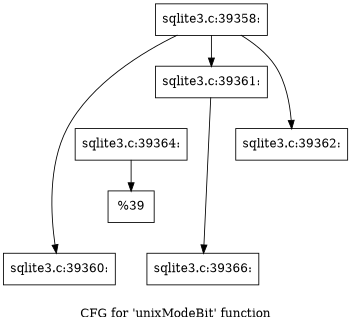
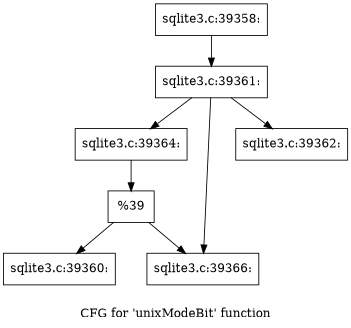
edge "sqlite3.c:39358:" -> "sqlite3.c:39362:": now "sqlite3.c:39361:" -> "sqlite3.c:39362:"
edge "sqlite3.c:39361:" -> "sqlite3.c:39364:": added
edge "sqlite3.c:39358:" -> "sqlite3.c:39360:": now "%39" -> "sqlite3.c:39360:"
edge "%39" -> "sqlite3.c:39366:": added
